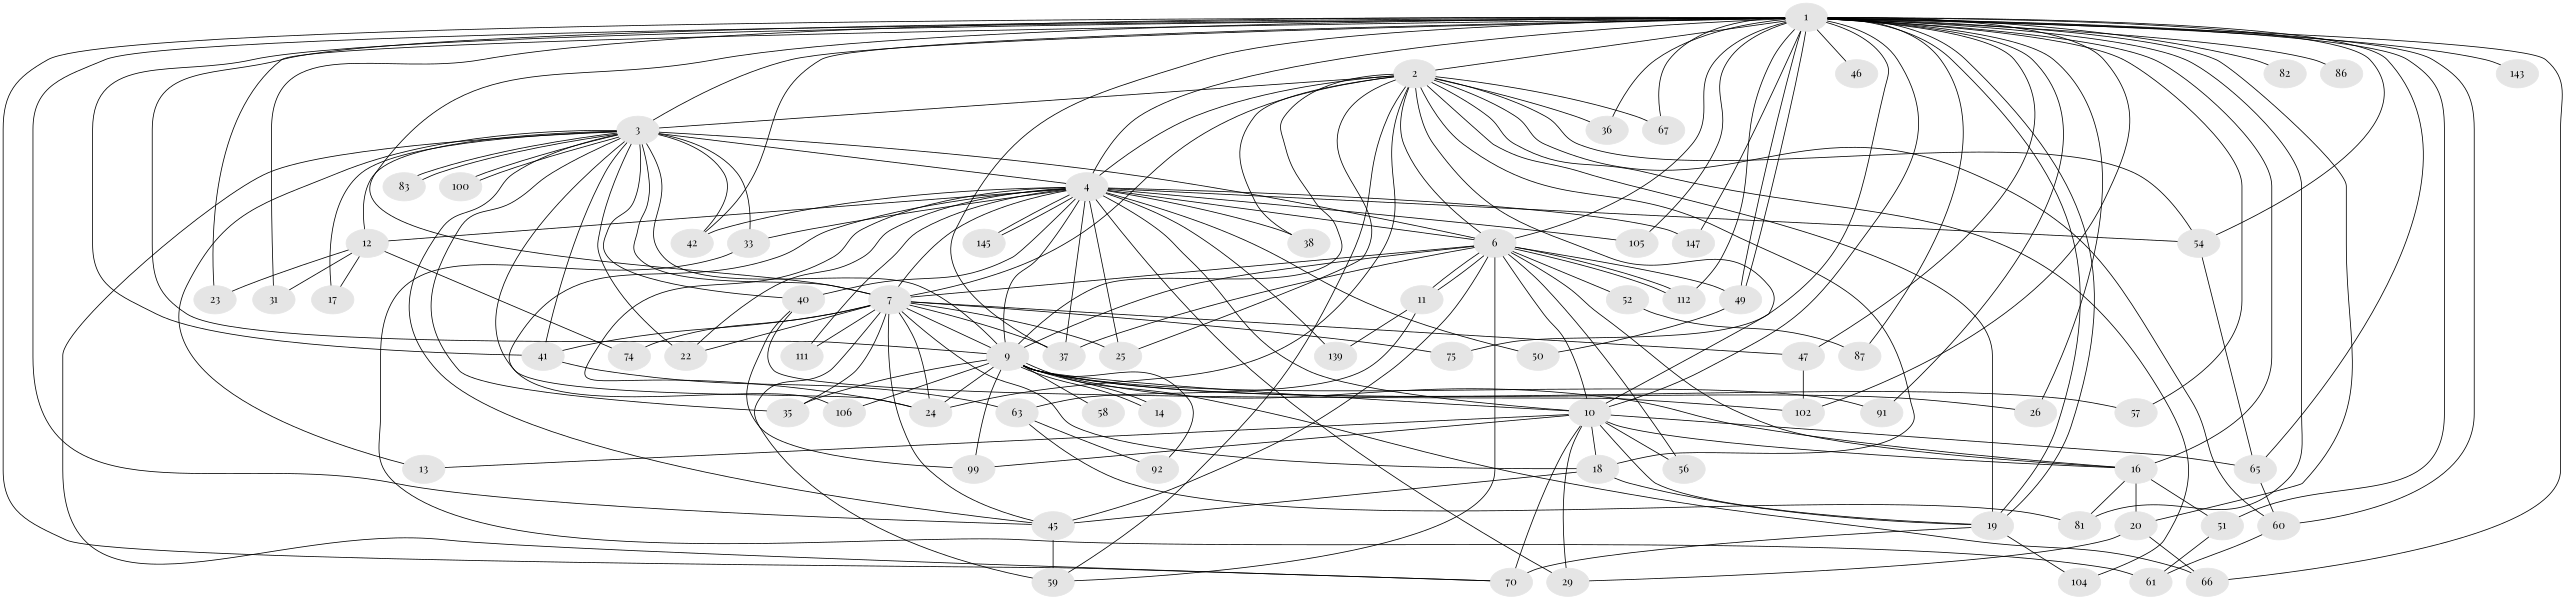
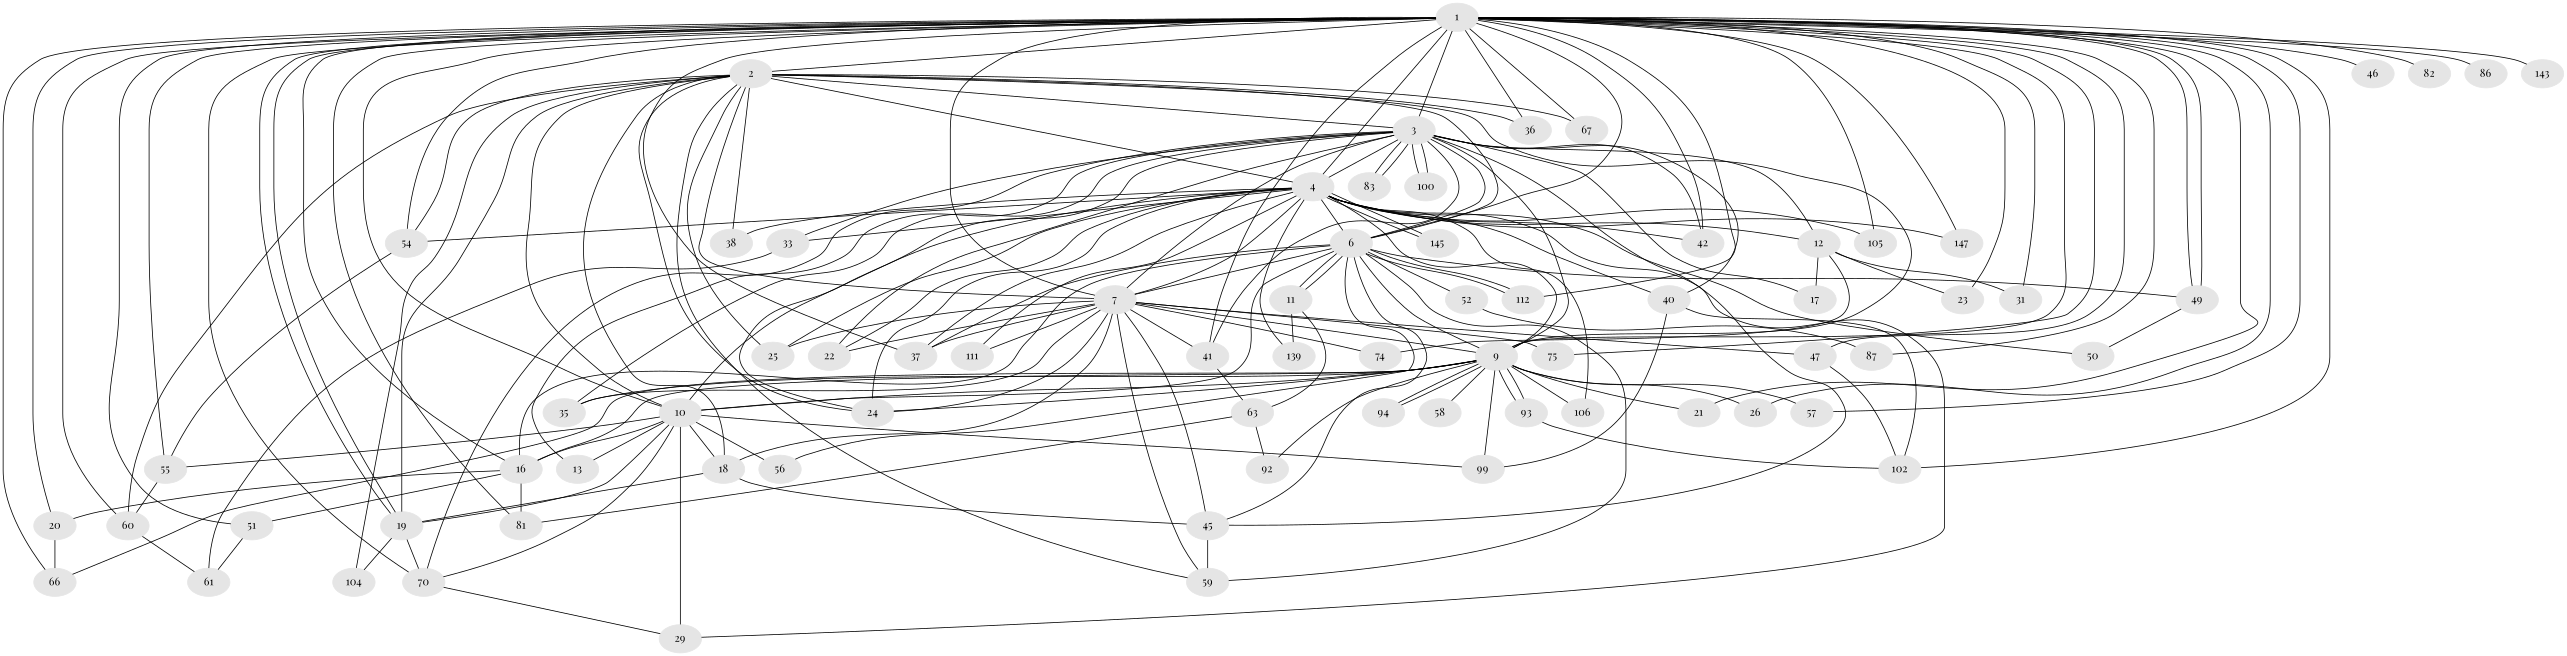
edge "1" -- "45": removed
node "14": label "14" -> "94"
node "93": added
node "91": label "91" -> "21"
node "65": label "65" -> "55"
edge "20" -- "29": now "70" -- "29"
